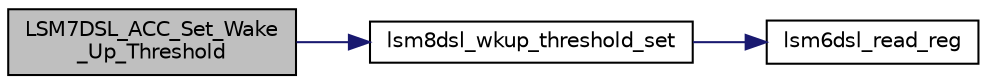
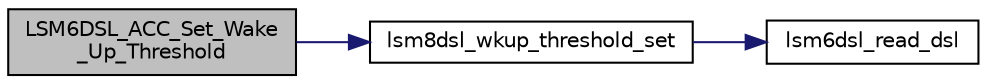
node "LSM7DSL_ACC_Set_Wake _Up_Threshold": label "LSM7DSL_ACC_Set_Wake _Up_Threshold" -> "LSM6DSL_ACC_Set_Wake _Up_Threshold"
node "lsm6dsl_read_reg": label "lsm6dsl_read_reg" -> "lsm6dsl_read_dsl"
